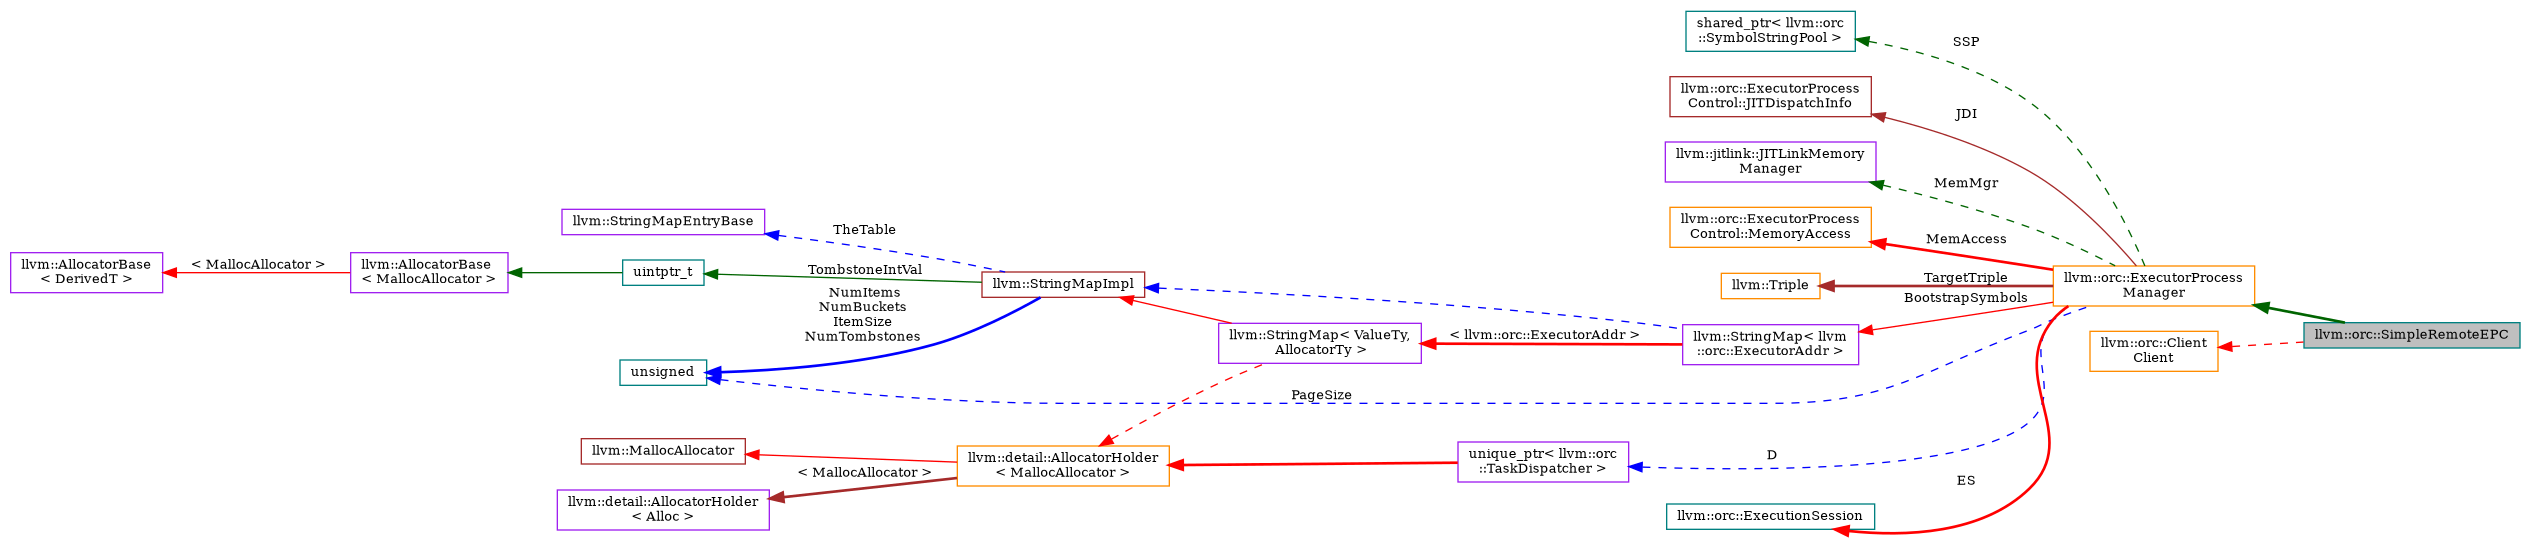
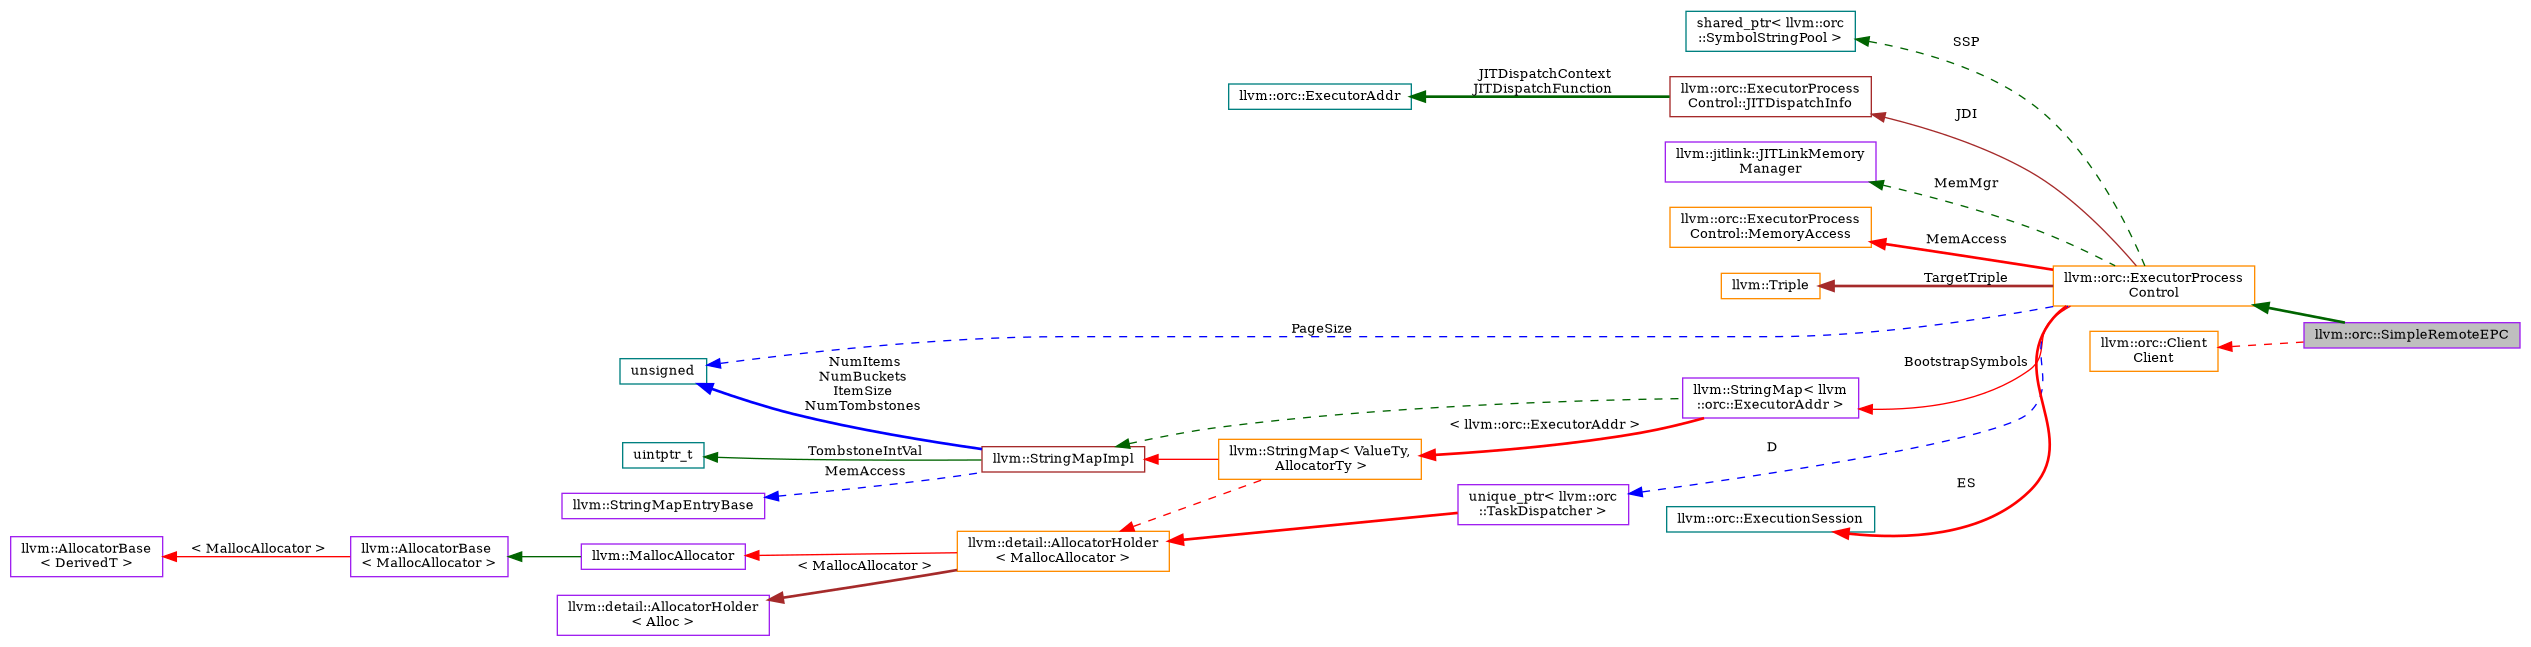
node "llvm::orc::ExecutorAddr": added
edge "llvm::StringMapImpl" -> "llvm::StringMapEntryBase": label " TheTable" -> " MemAccess"
edge "uintptr_t" -> "llvm::AllocatorBase < MallocAllocator >": now "llvm::MallocAllocator" -> "llvm::AllocatorBase < MallocAllocator >"
node "llvm::orc::ExecutorProcess Manager": label "llvm::orc::ExecutorProcess Manager" -> "llvm::orc::ExecutorProcess Control"
edge "llvm::StringMap< llvm ::orc::ExecutorAddr >" -> "llvm::StringMapImpl": color blue -> darkgreen
node "llvm::orc::SimpleRemoteEPC": color teal -> purple
node "llvm::StringMap< ValueTy, AllocatorTy >": color purple -> darkorange
node "llvm::MallocAllocator": color brown -> purple
